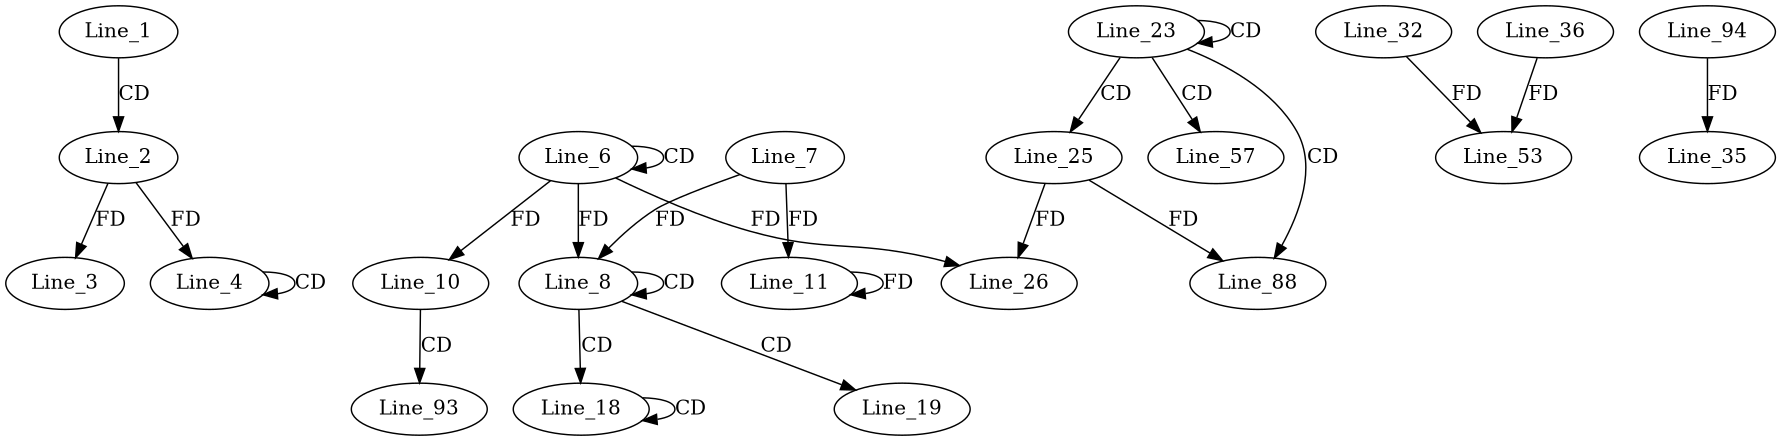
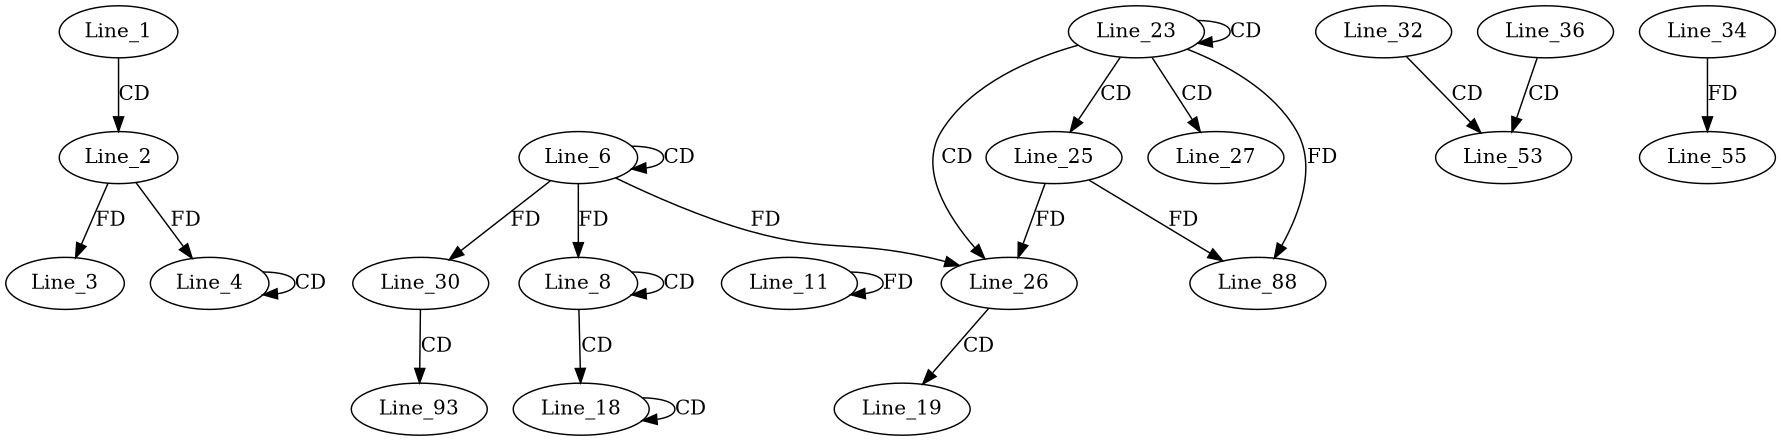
node "Line_94": label "Line_94" -> "Line_34"
edge "Line_32" -> "Line_53": label "FD" -> "CD"
edge "Line_36" -> "Line_53": label "FD" -> "CD"
edge "Line_23" -> "Line_26": added, label "CD"
node "Line_7": removed
node "Line_57": label "Line_57" -> "Line_27"
edge "Line_23" -> "Line_88": label "CD" -> "FD"
node "Line_35": label "Line_35" -> "Line_55"
node "Line_10": label "Line_10" -> "Line_30"
edge "Line_8" -> "Line_19": now "Line_26" -> "Line_19"
